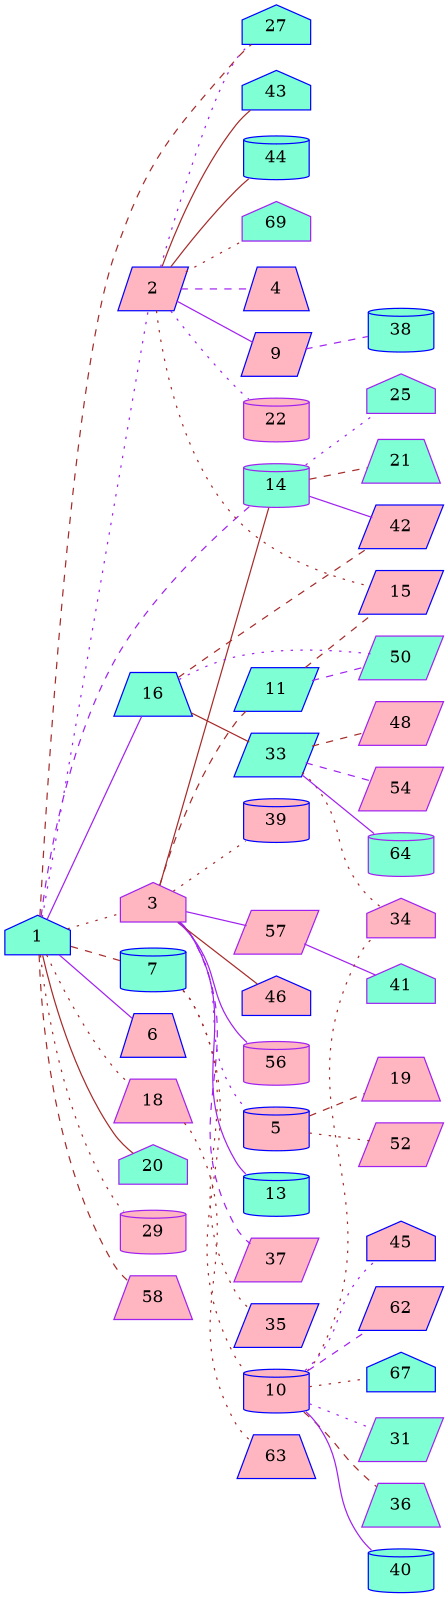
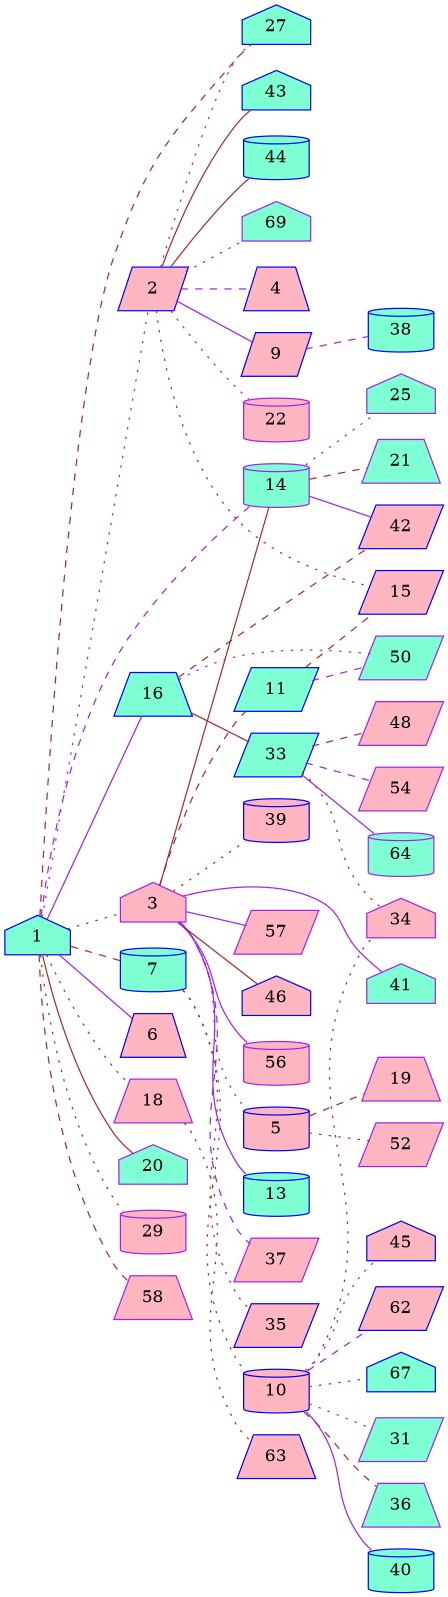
edge "57" -- "41": now "3" -- "41"
